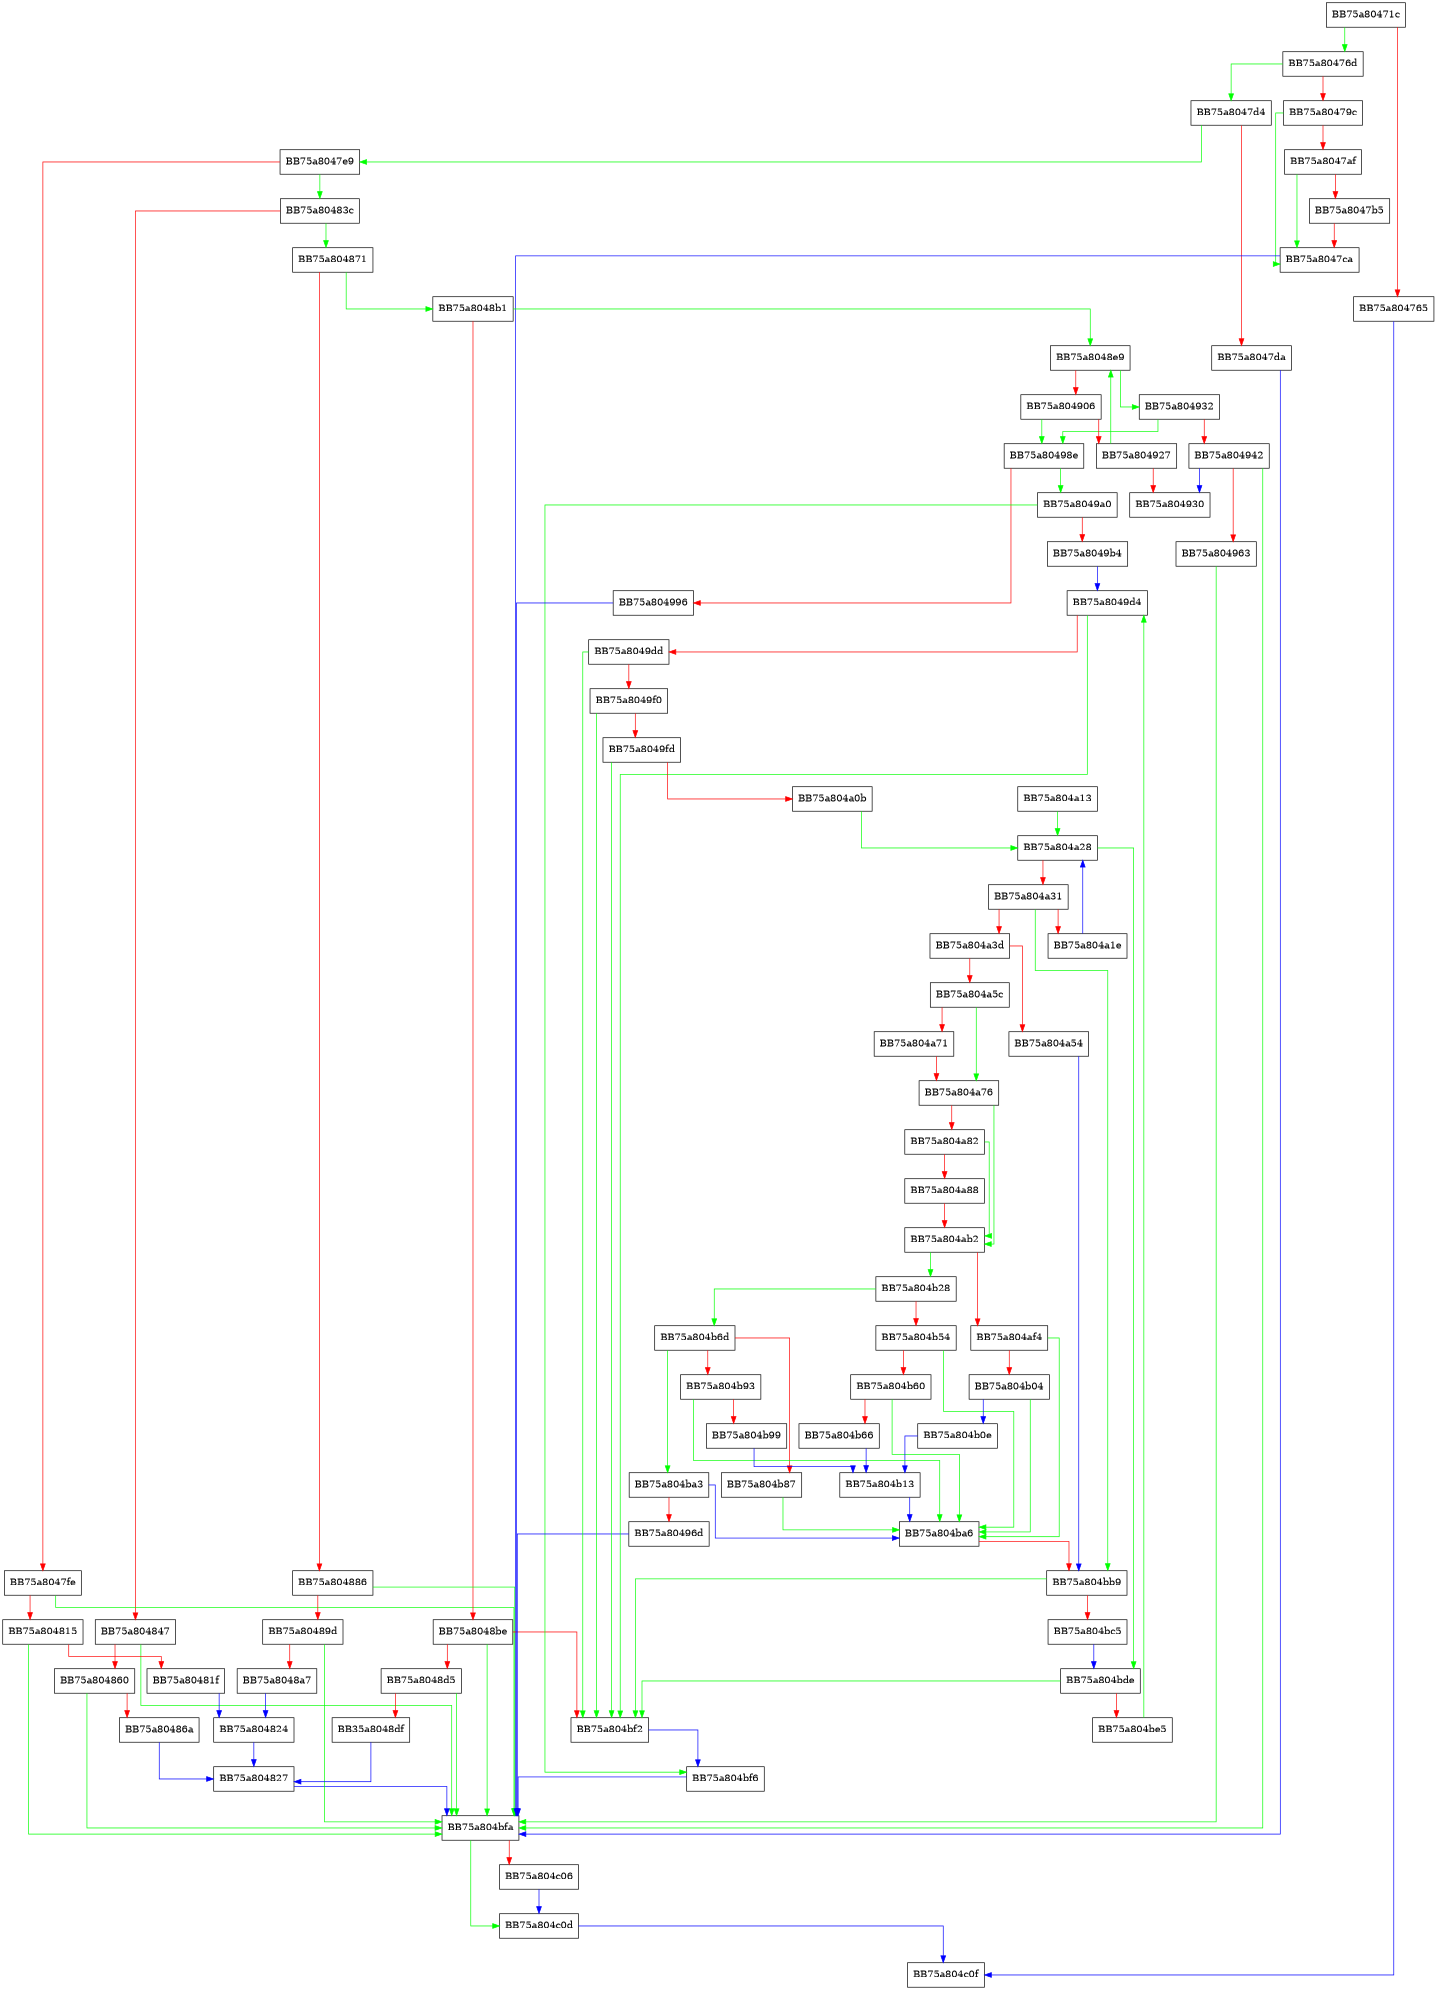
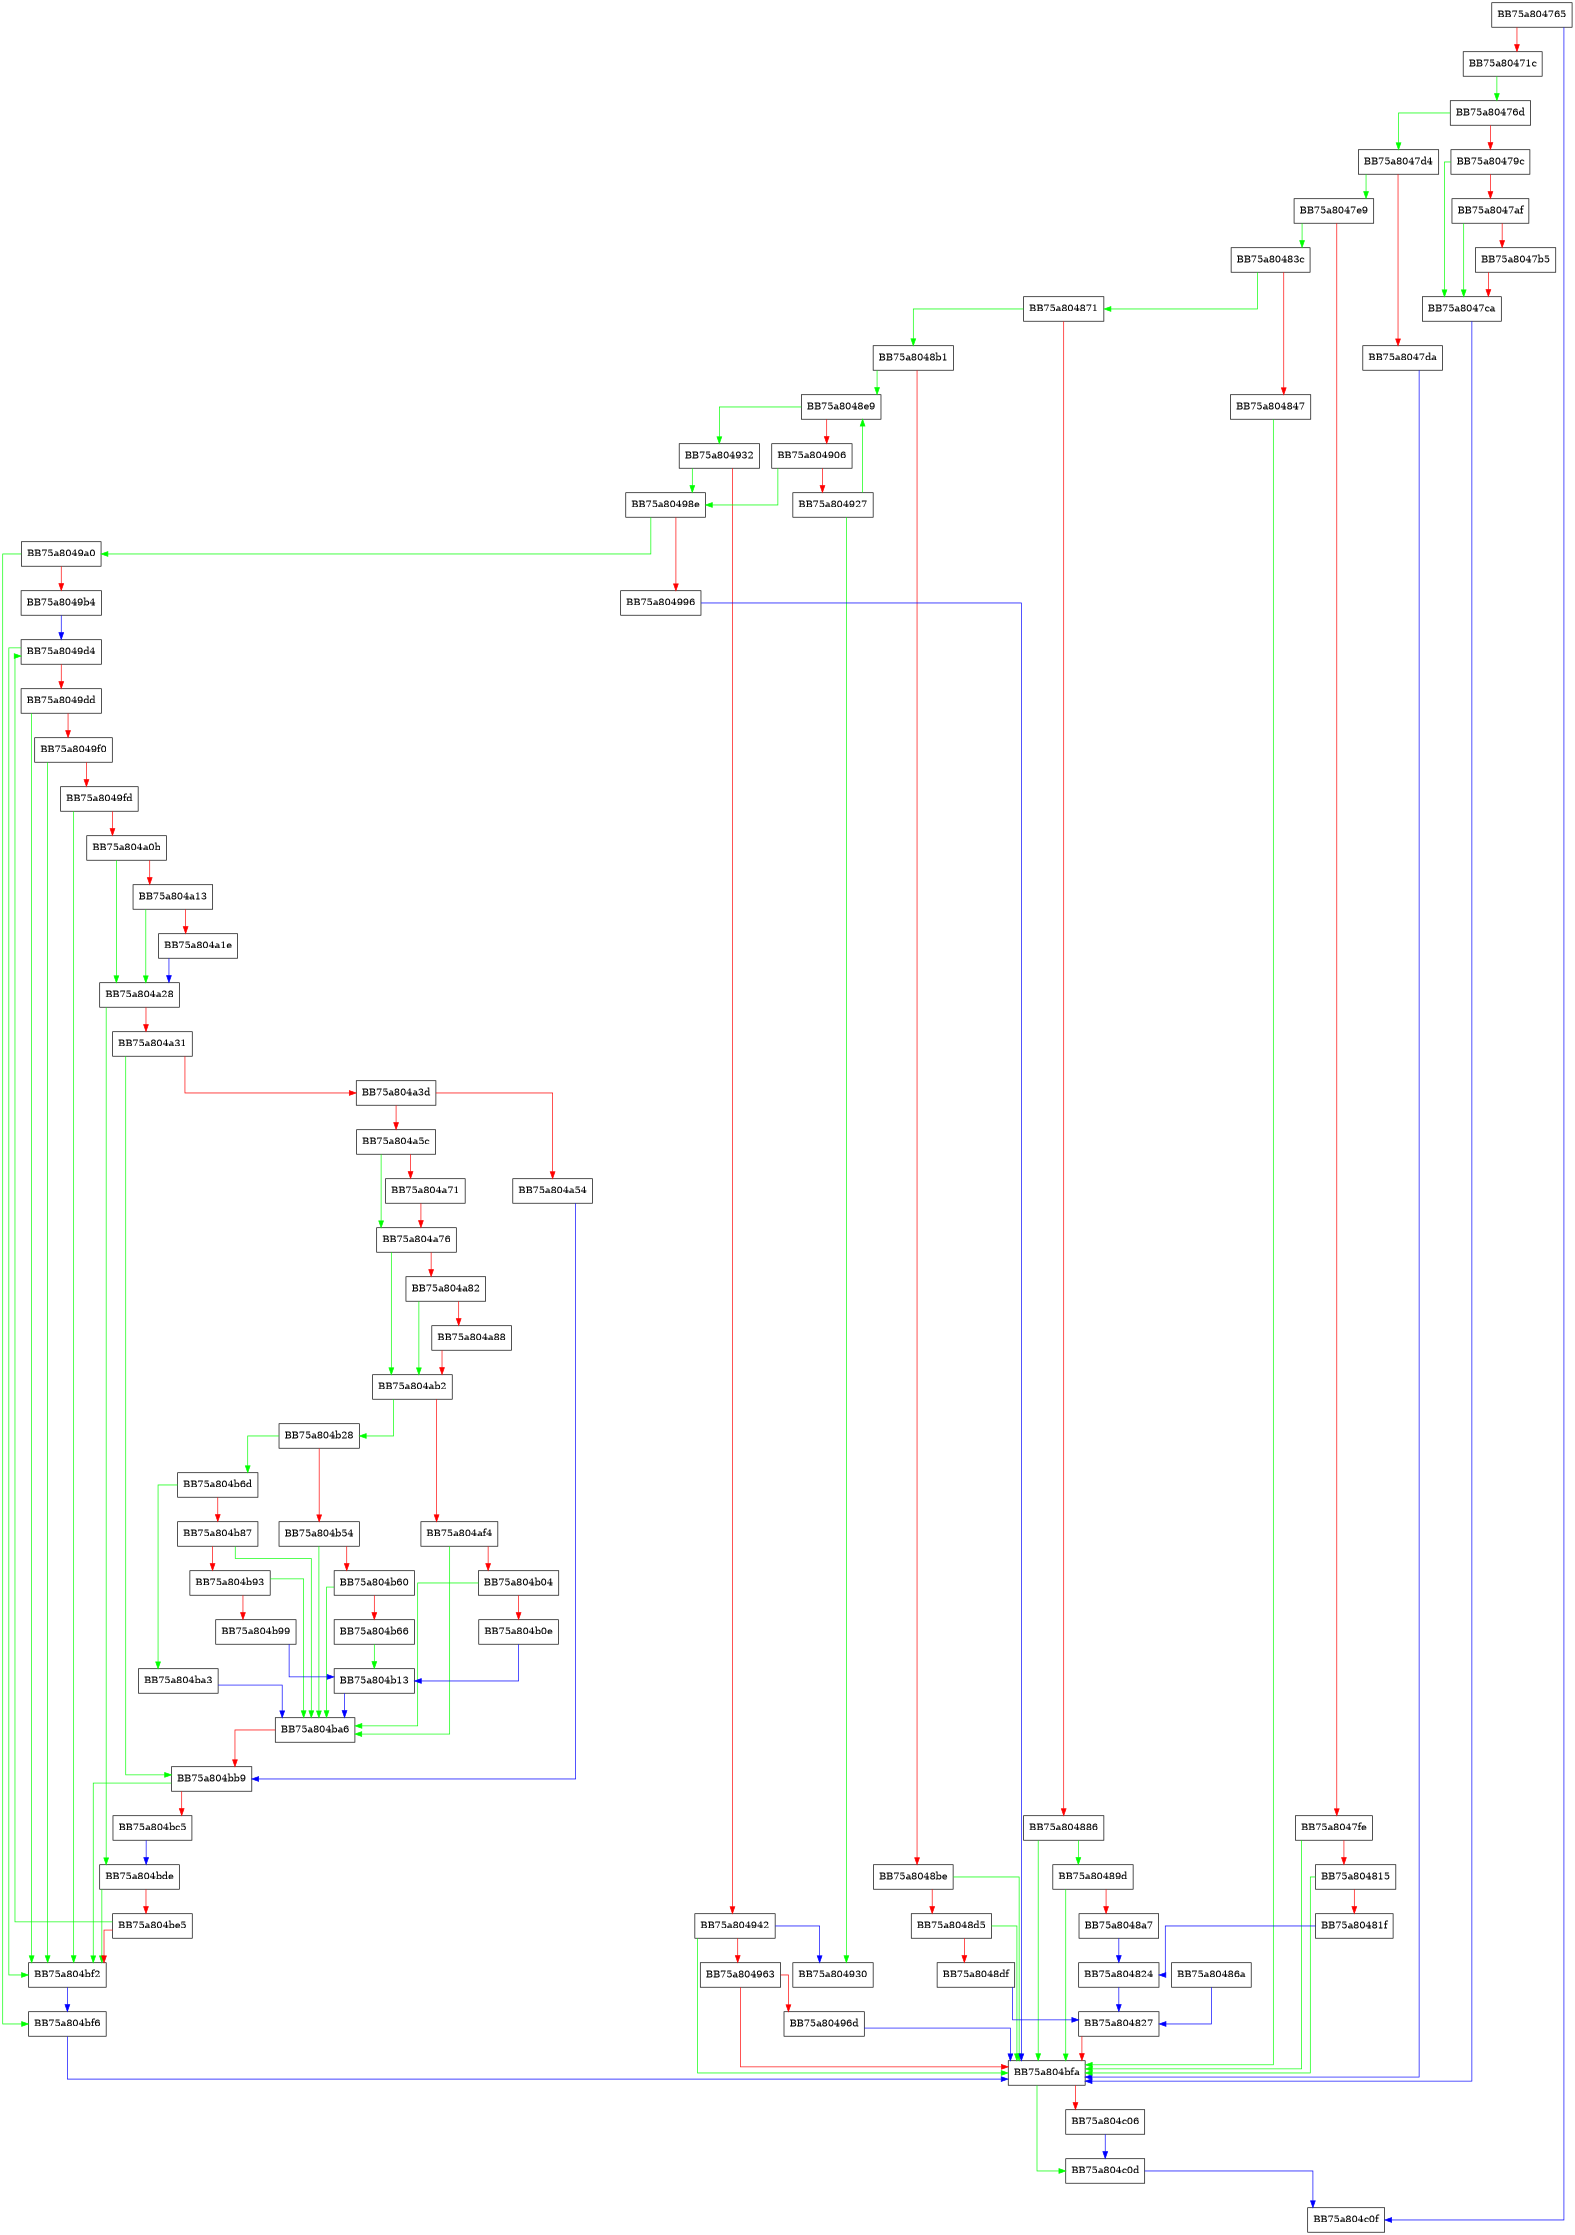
edge "BB75a80471c" -> "BB75a804765": reversed
edge "BB75a804927" -> "BB75a804930": color red -> green
edge "BB75a804a0b" -> "BB75a804a13": added
edge "BB75a804a31" -> "BB75a804a1e": now "BB75a804a13" -> "BB75a804a1e"
edge "BB75a804b6d" -> "BB75a804b93": now "BB75a804b87" -> "BB75a804b93"
edge "BB75a804b04" -> "BB75a804b0e": color blue -> red
edge "BB75a804b66" -> "BB75a804b13": color blue -> green
edge "BB75a804ba3" -> "BB75a80496d": now "BB75a804963" -> "BB75a80496d"
edge "BB75a804963" -> "BB75a804bfa": color green -> red
edge "BB75a804886" -> "BB75a80489d": color red -> green
edge "BB75a8048be" -> "BB75a804bf2": now "BB75a804be5" -> "BB75a804bf2"
node "BB75a804860": removed
node "BB35a8048df": label "BB35a8048df" -> "BB75a8048df"
edge "BB75a804827" -> "BB75a804bfa": color blue -> red
